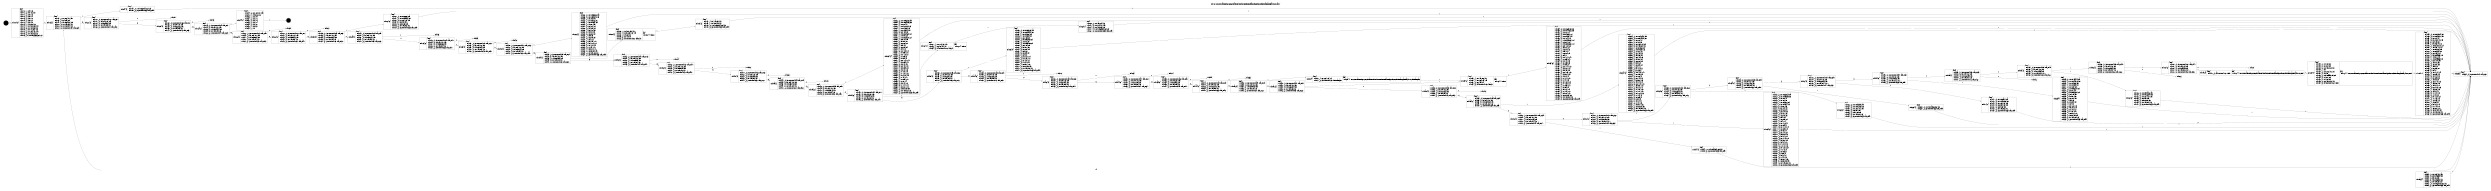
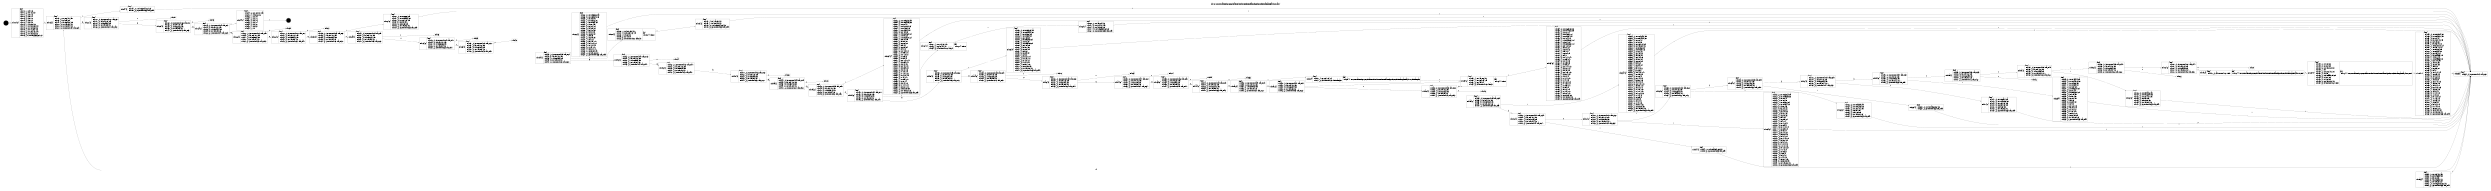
node "0x40190e [28]": removed
node "0x40215c": removed
edge "0x401ace [28]" -> "0x401aea [28]": now "0x401ace [28]" -> "0x401f29 [16]"
